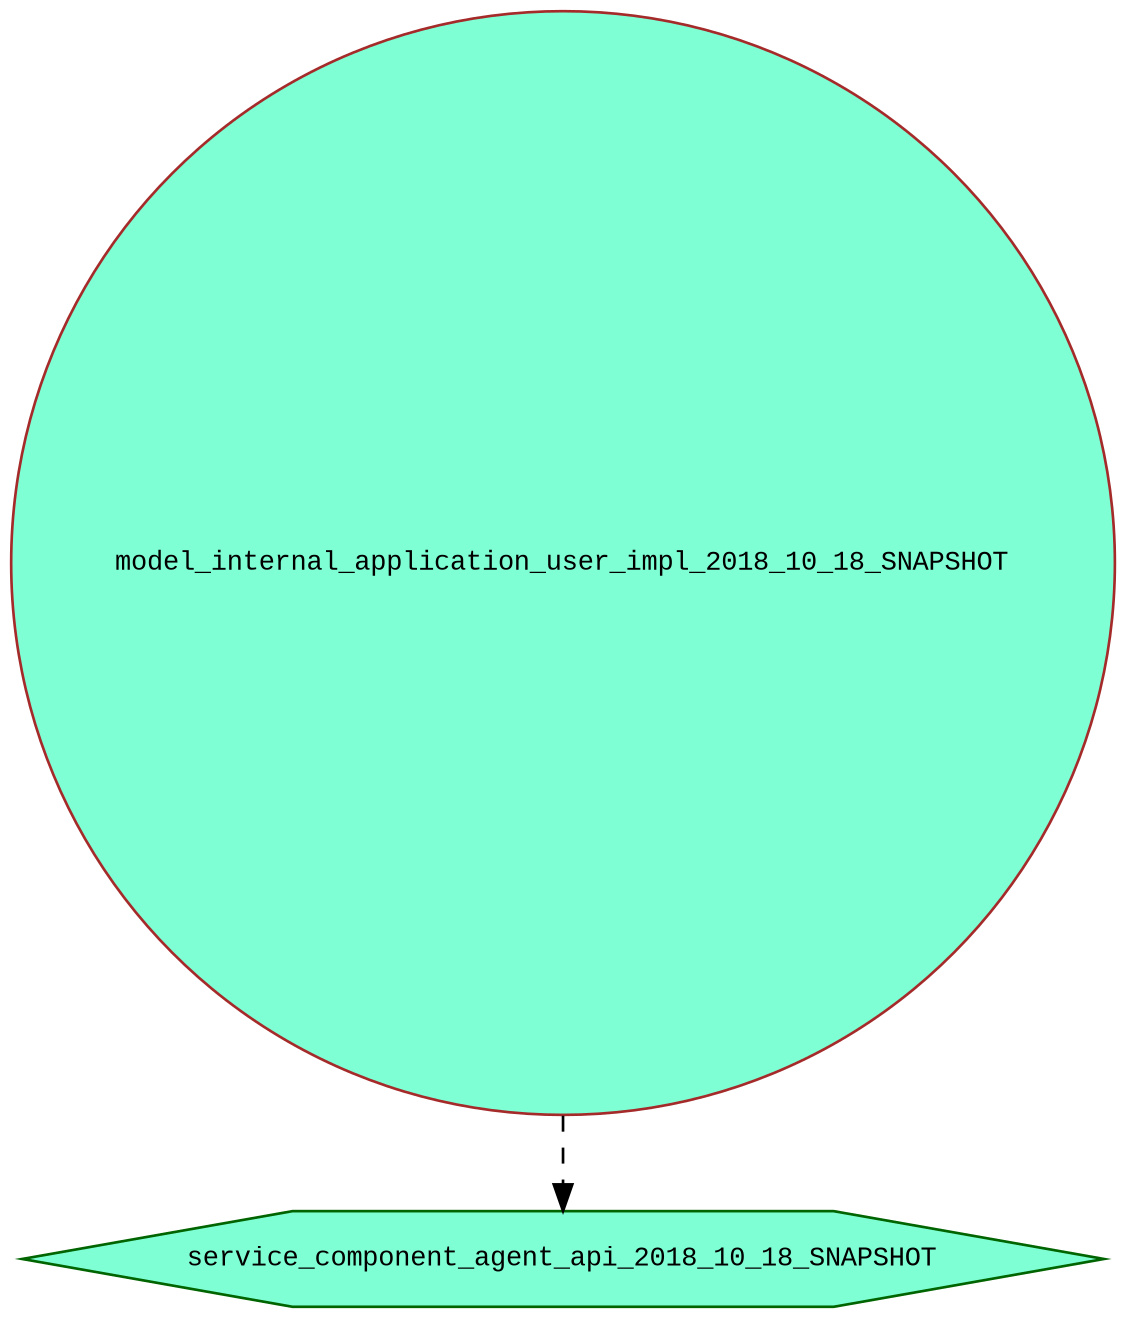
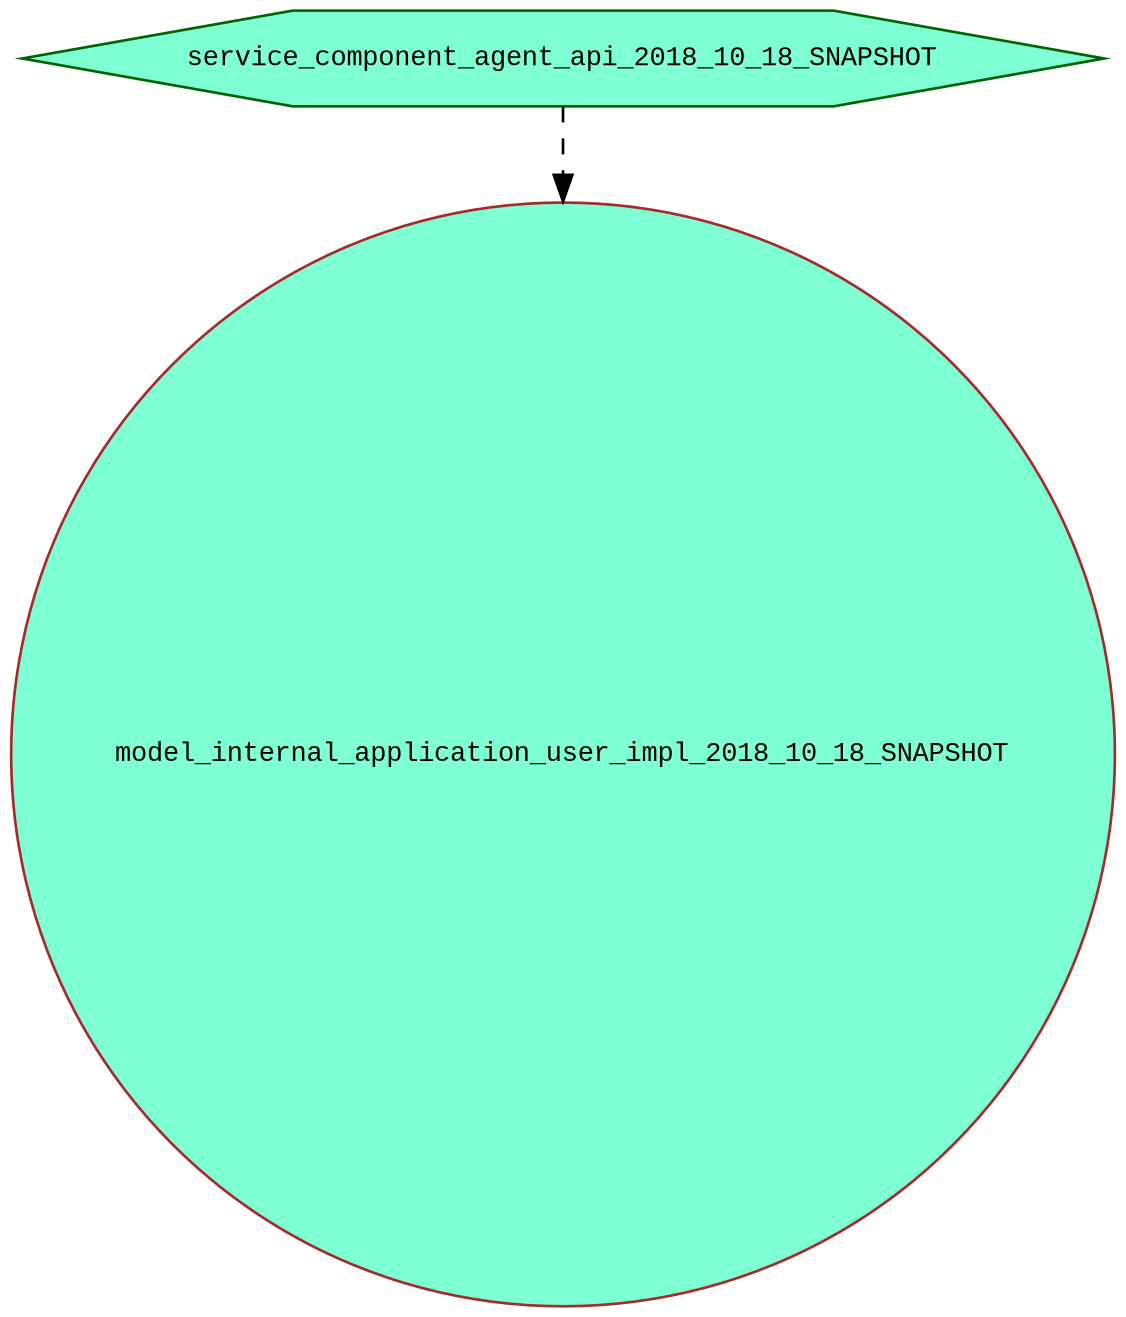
edge "model_internal_application_user_impl_2018_10_18_SNAPSHOT" -> "service_component_agent_api_2018_10_18_SNAPSHOT": reversed
